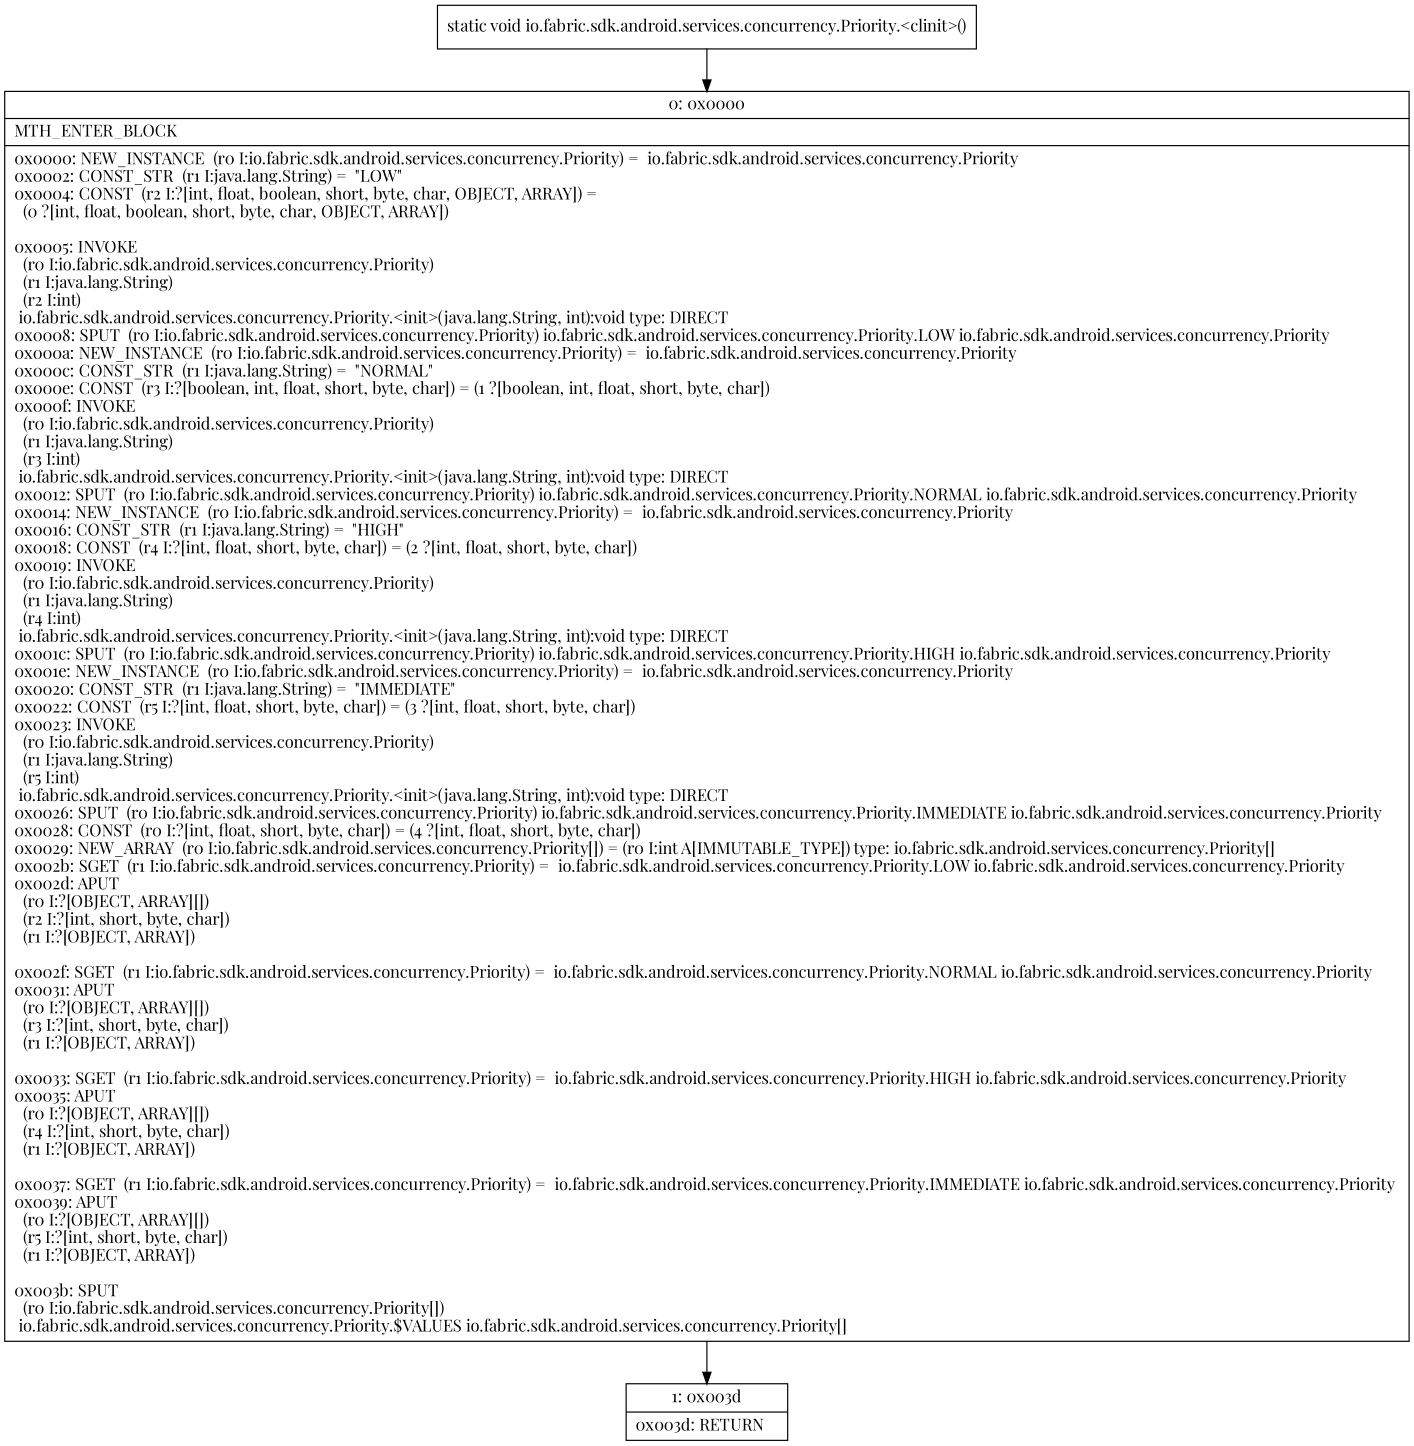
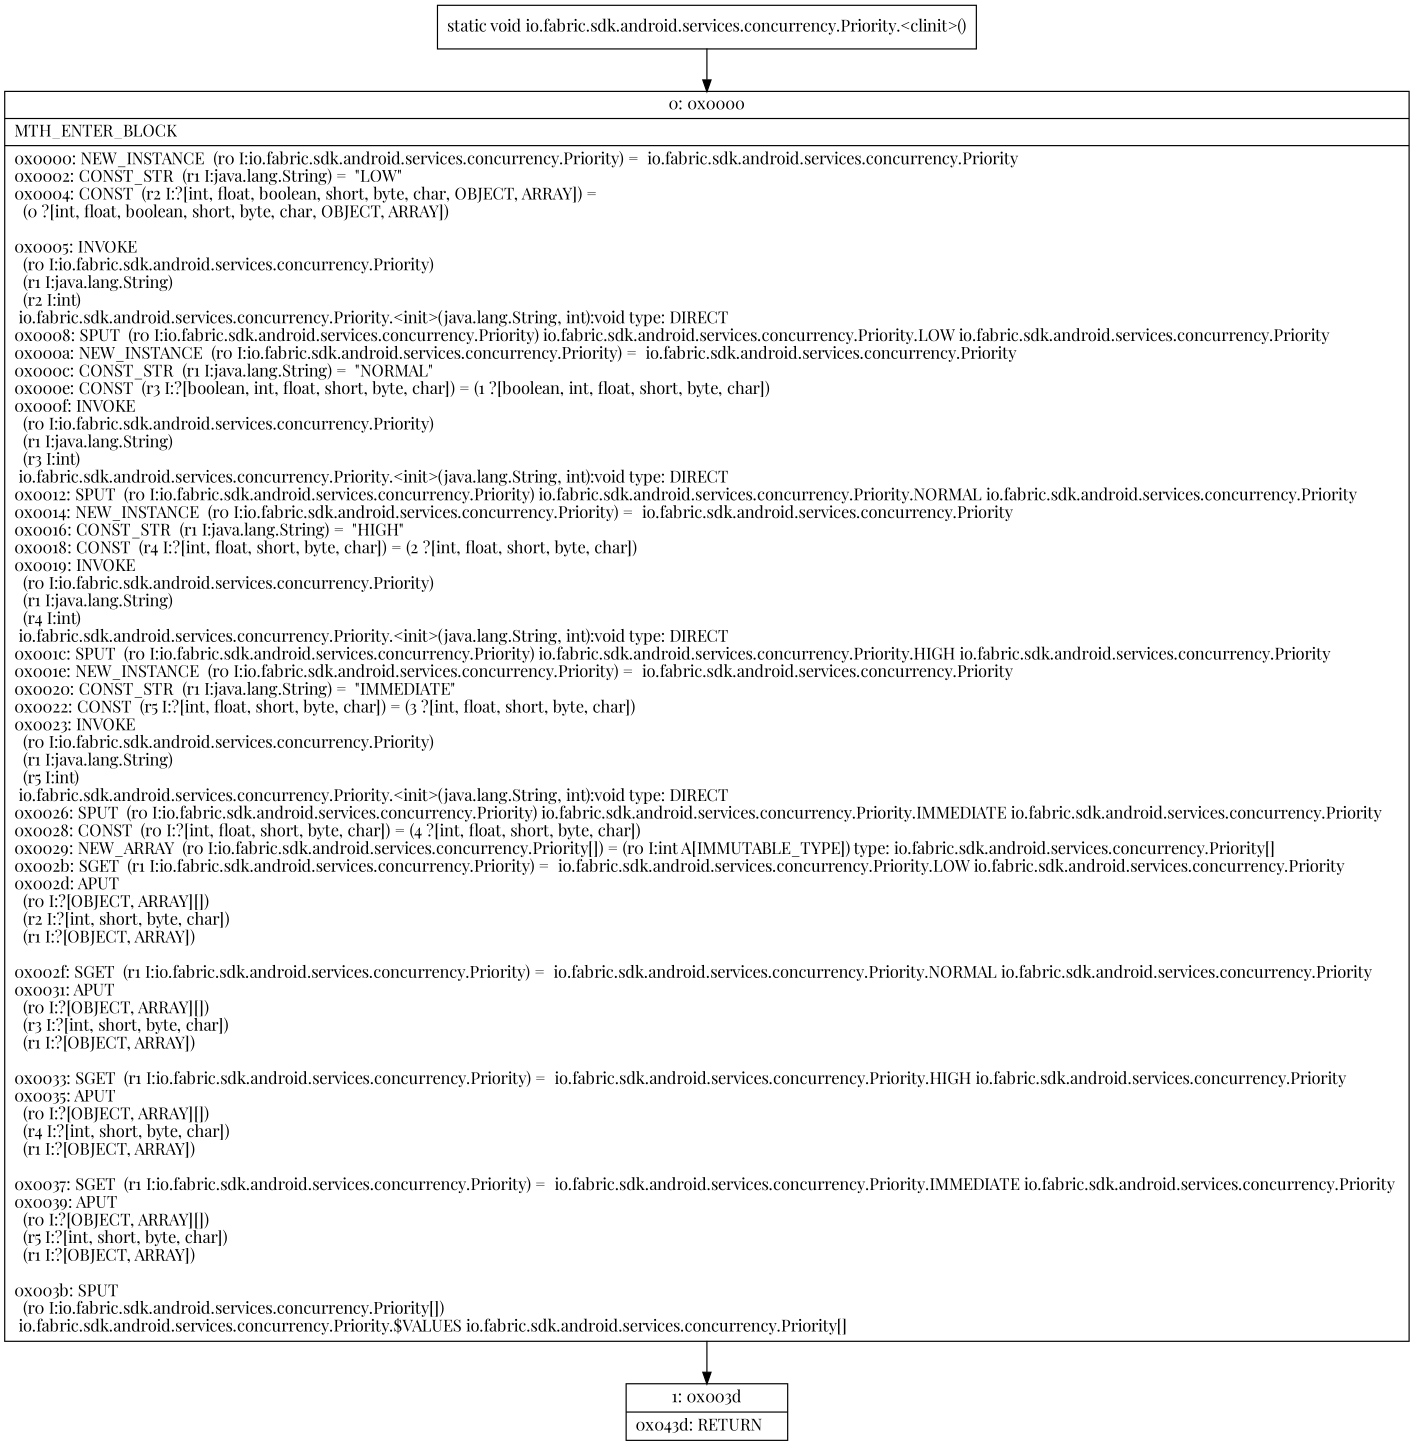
node "1: 0x003d": text "0x003d: RETURN" -> "0x043d: RETURN"
